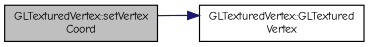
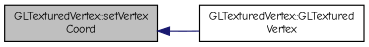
edge "GLTexturedVertex::setVertex Coord" -> "GLTexturedVertex::GLTextured Vertex": reversed
